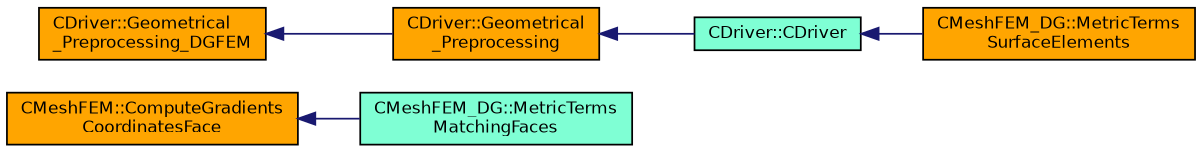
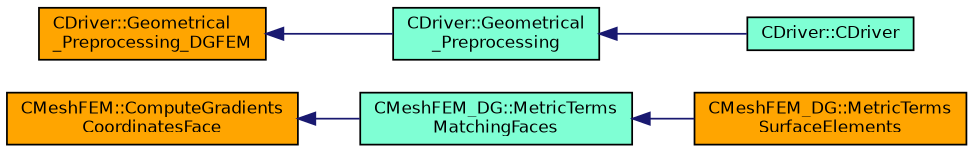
node "CDriver::Geometrical _Preprocessing": fillcolor orange -> aquamarine
edge "CMeshFEM_DG::MetricTerms SurfaceElements" -> "CDriver::CDriver": now "CMeshFEM_DG::MetricTerms SurfaceElements" -> "CMeshFEM_DG::MetricTerms MatchingFaces"
